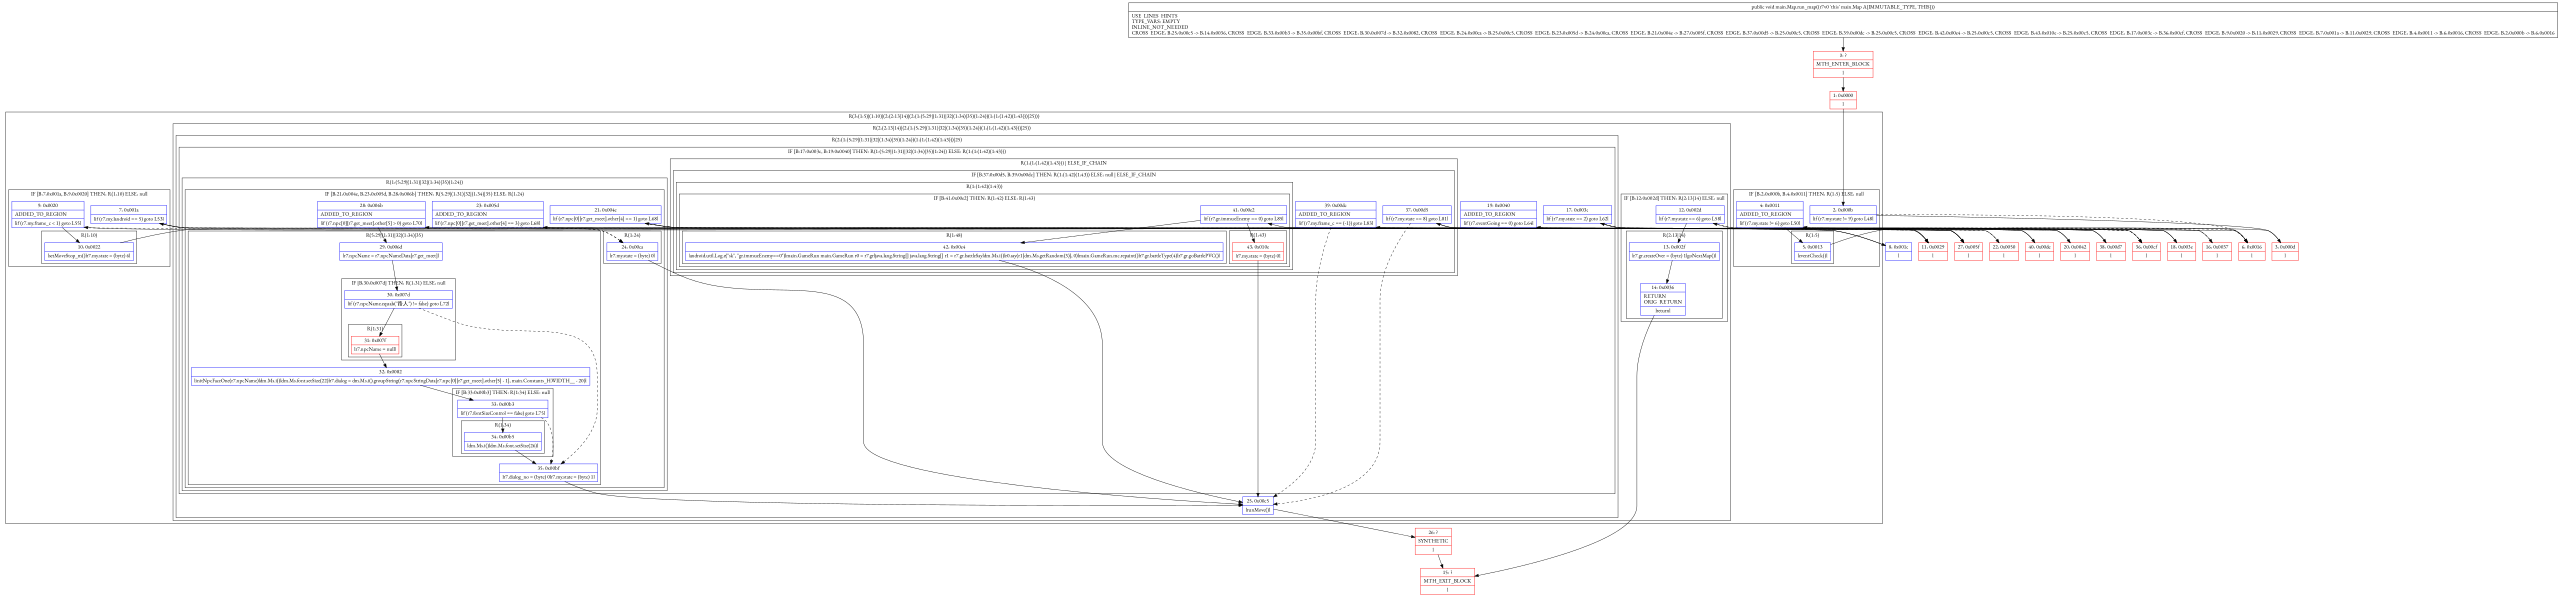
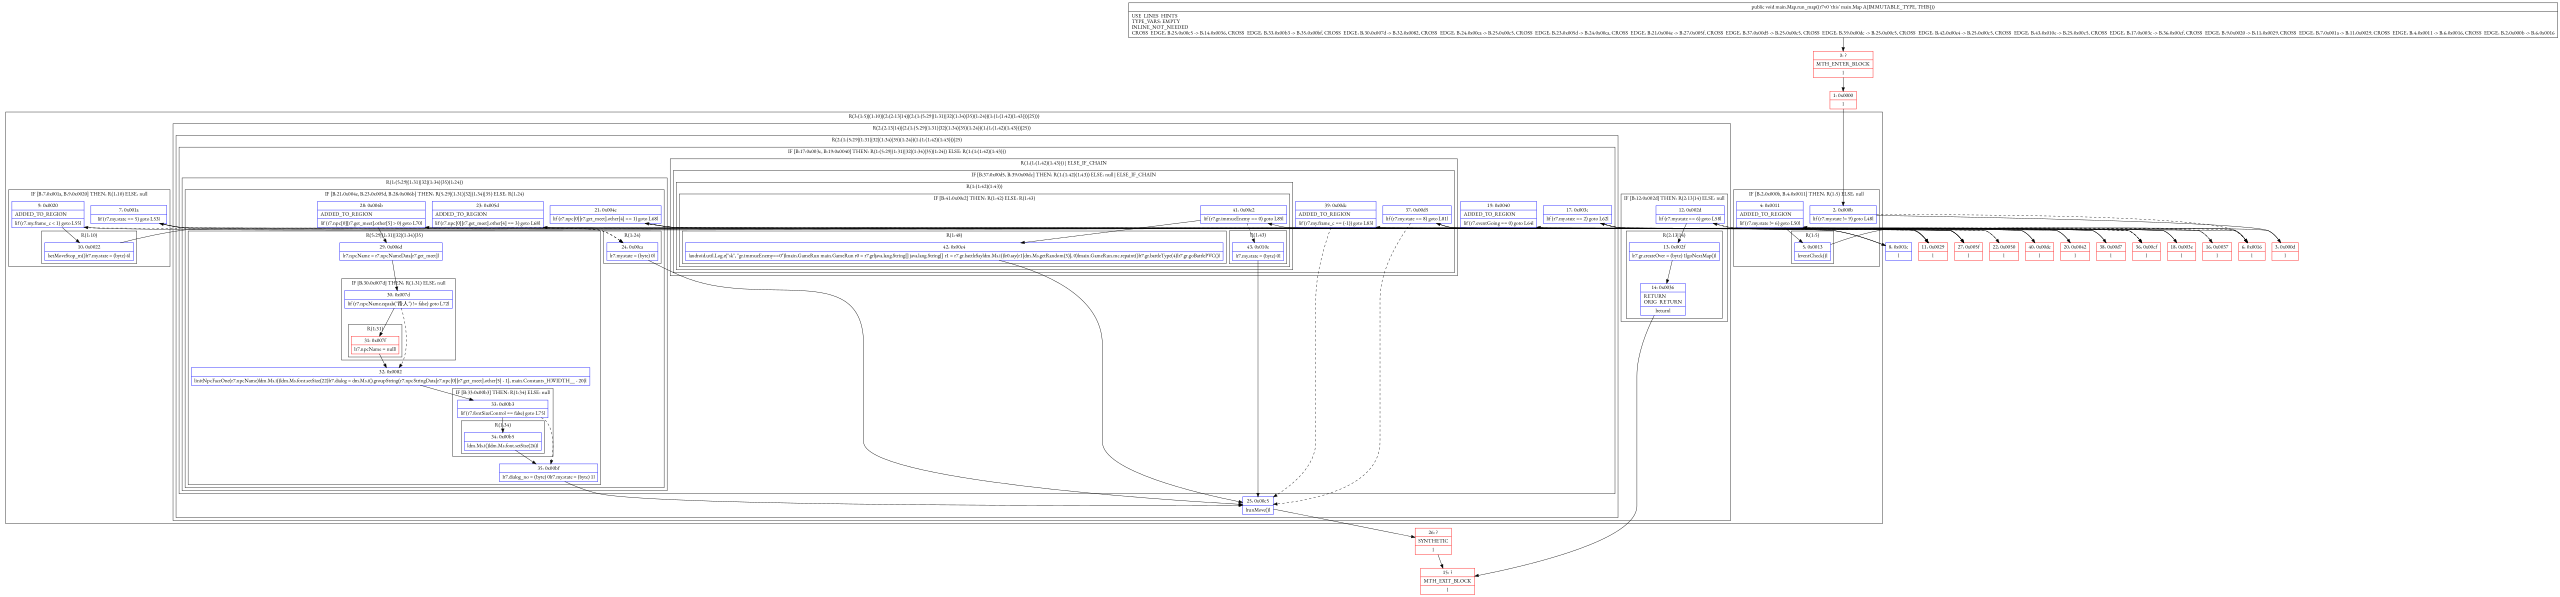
node "7: 0x001a": text "lif (r7.my.landroid == 5) goto L53l" -> "lif (r7.my.state == 5) goto L53l"
edge "41: 0x00e2" -> "43: 0x010e": style solid -> dashed
node "43: 0x010e": color red -> blue
edge "30: 0x007d" -> "35: 0x00bf": now "30: 0x007d" -> "32: 0x0082"
